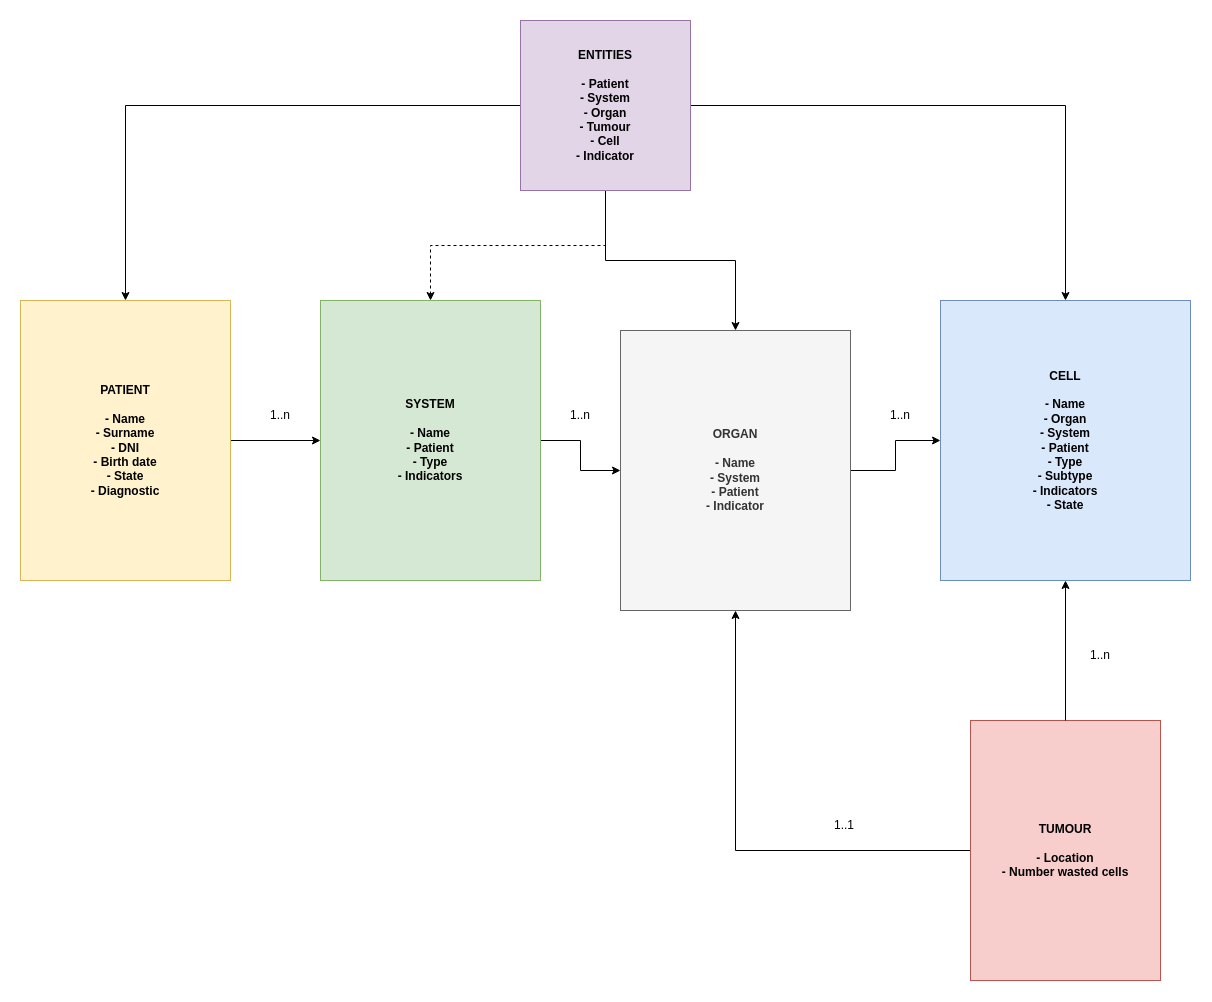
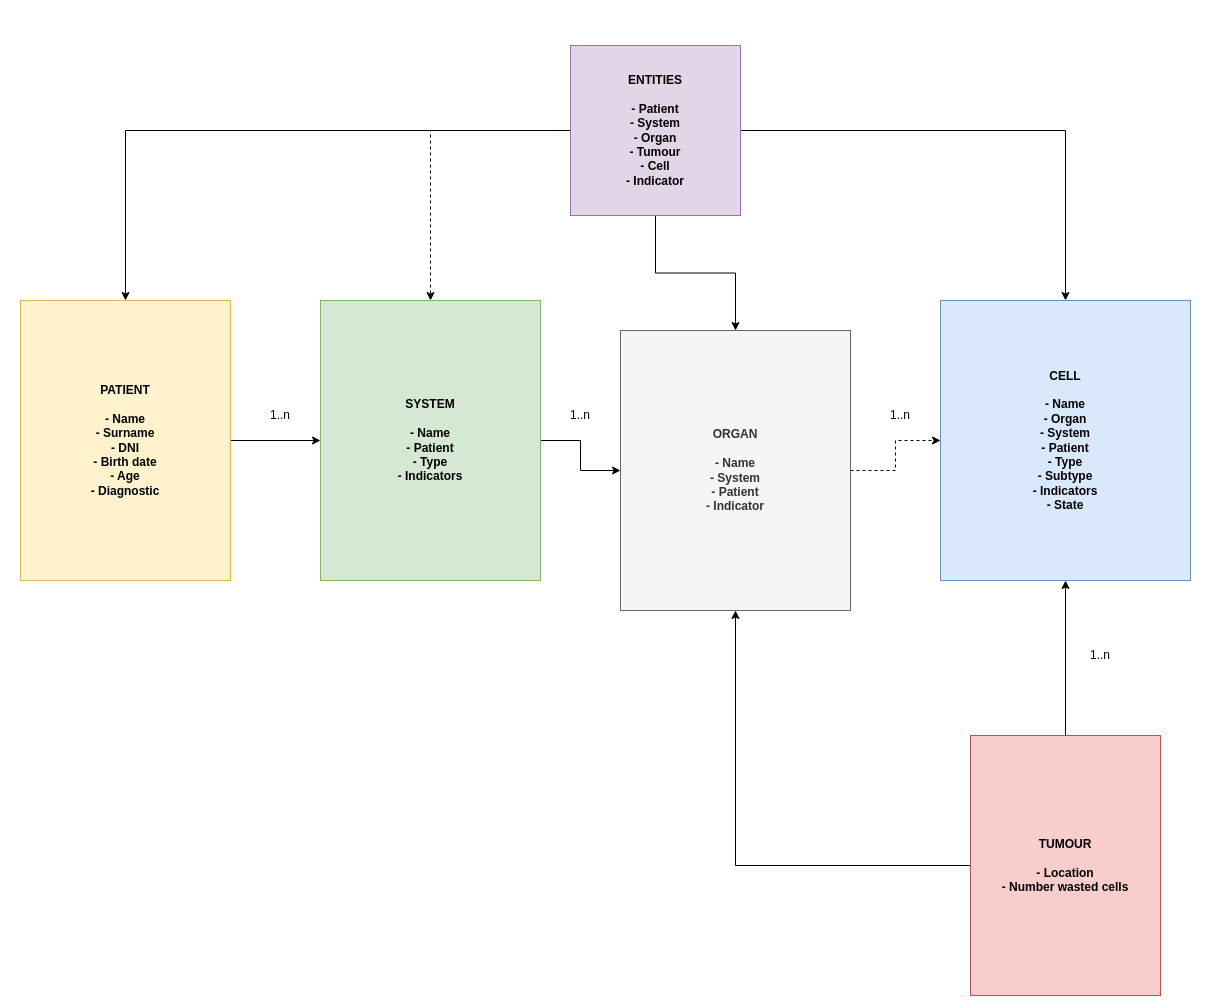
node "ENTITIES - Patient - System - Organ - Tumour - Cell - Indicator": moved (606, 106) -> (656, 131)
node "PATIENT - Name - Surname - DNI - Birth date - State - Diagnostic": label "PATIENT - Name - Surname - DNI - Birth date - State - Diagnostic" -> "PATIENT - Name - Surname - DNI - Birth date - Age - Diagnostic"
edge "ORGAN - Name - System - Patient - Indicator" -> "CELL - Name - Organ - System - Patient - Type - Subtype - Indicators - State": style solid -> dashed
node "1..1": removed
node "TUMOUR - Location - Number wasted cells": moved (1066, 851) -> (1066, 866)
